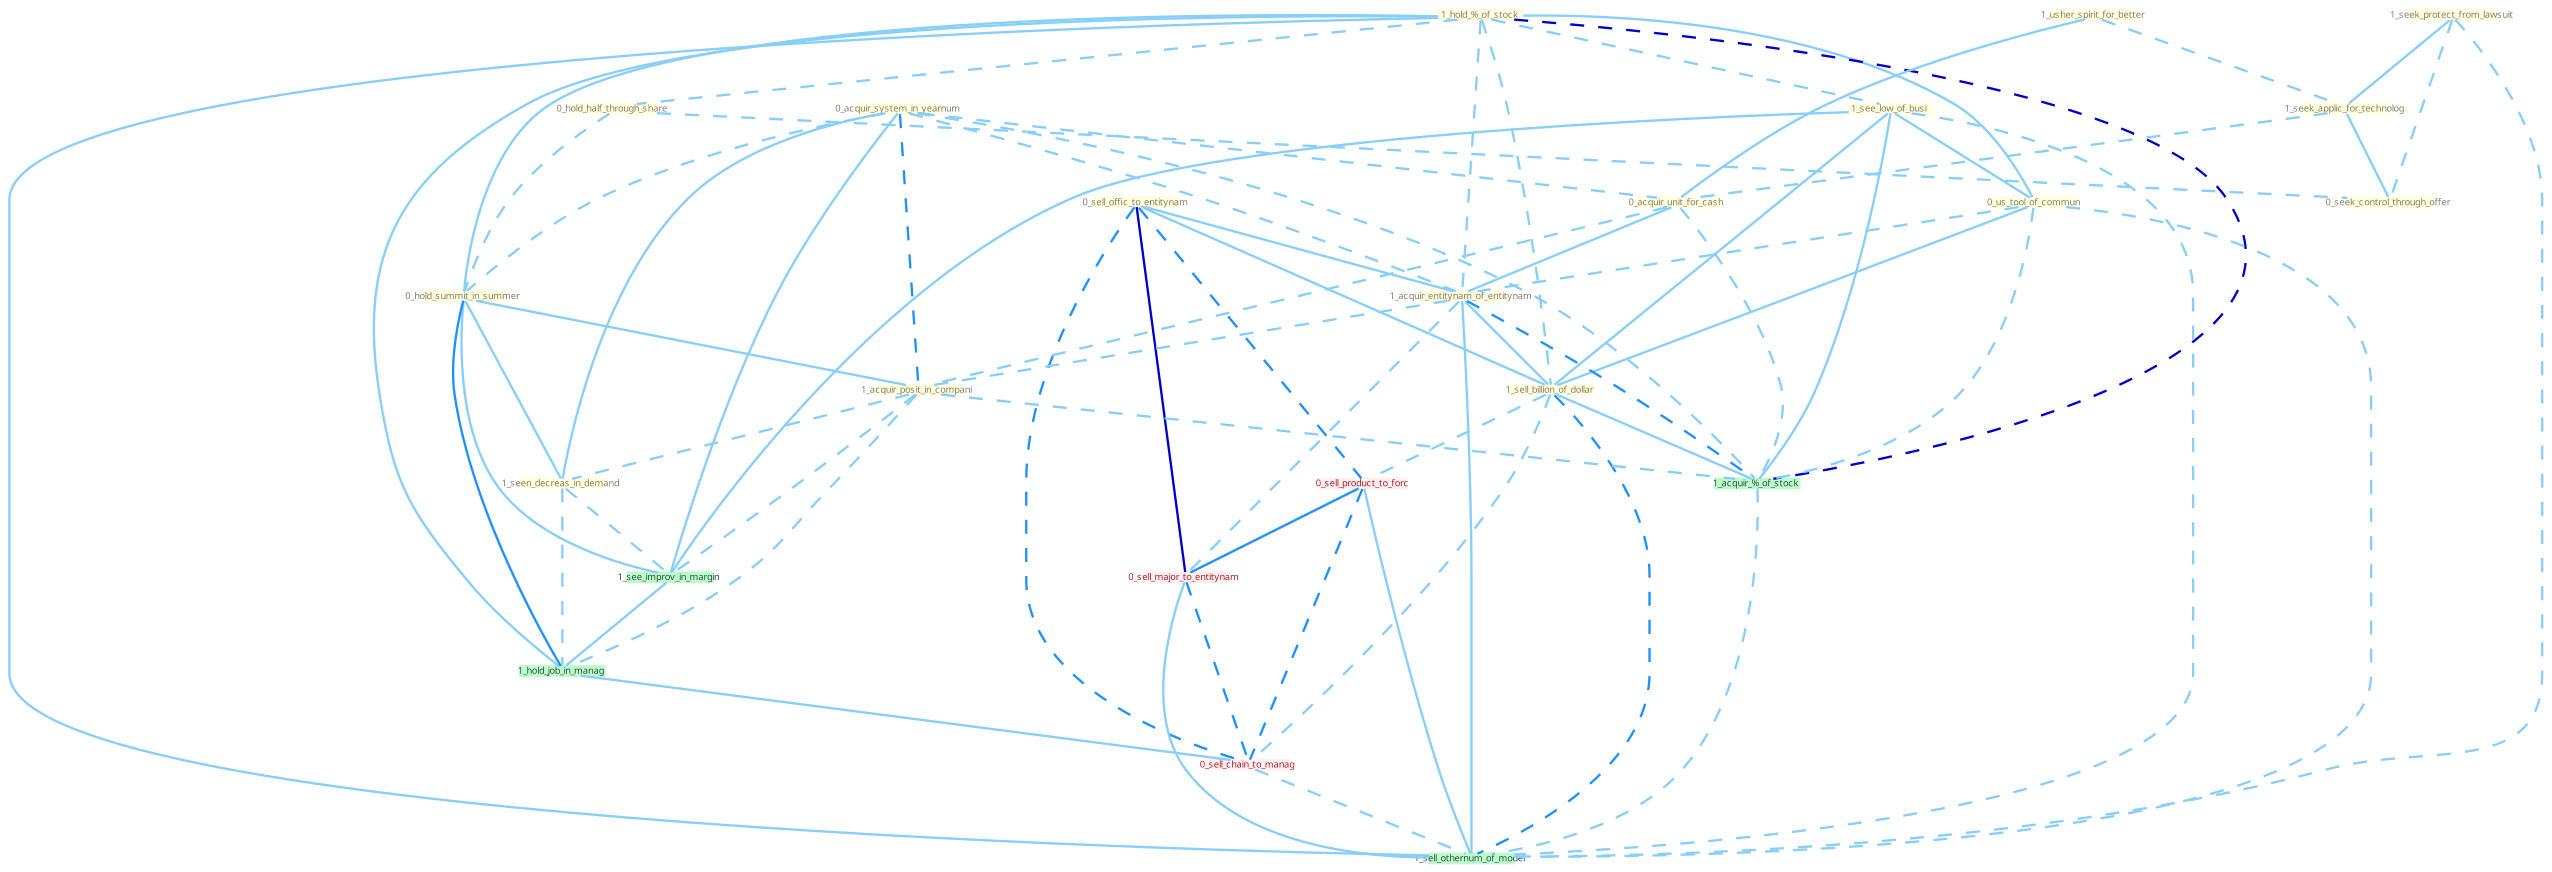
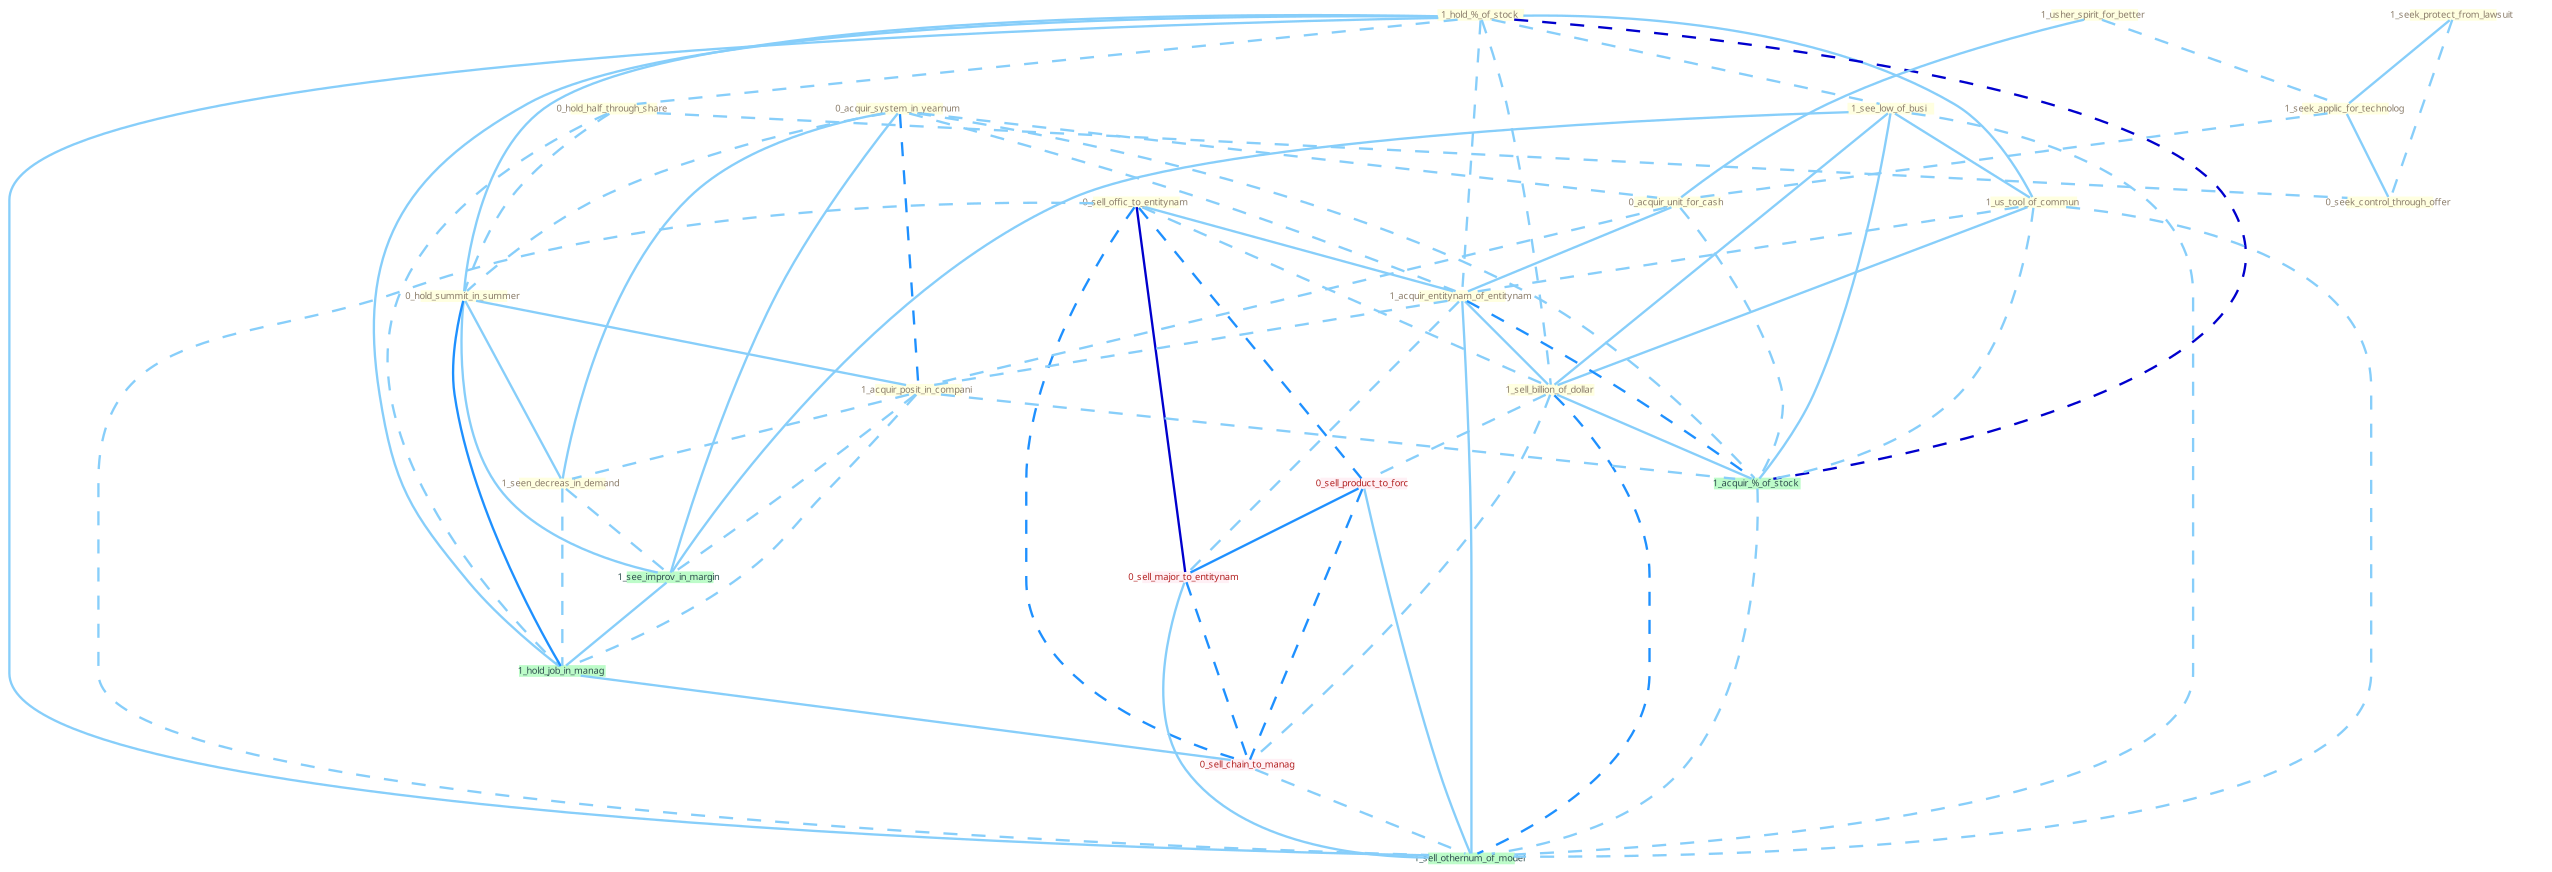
node "0_us_tool_of_commun": label "0_us_tool_of_commun" -> "1_us_tool_of_commun"
edge "0_sell_offic_to_entitynam" -- "1_sell_billion_of_dollar": style solid -> dashed
edge "0_hold_half_through_share" -- "1_hold_job_in_manag": added
edge "1_seek_protect_from_lawsuit" -- "1_sell_othernum_of_model": now "0_sell_offic_to_entitynam" -- "1_sell_othernum_of_model"
